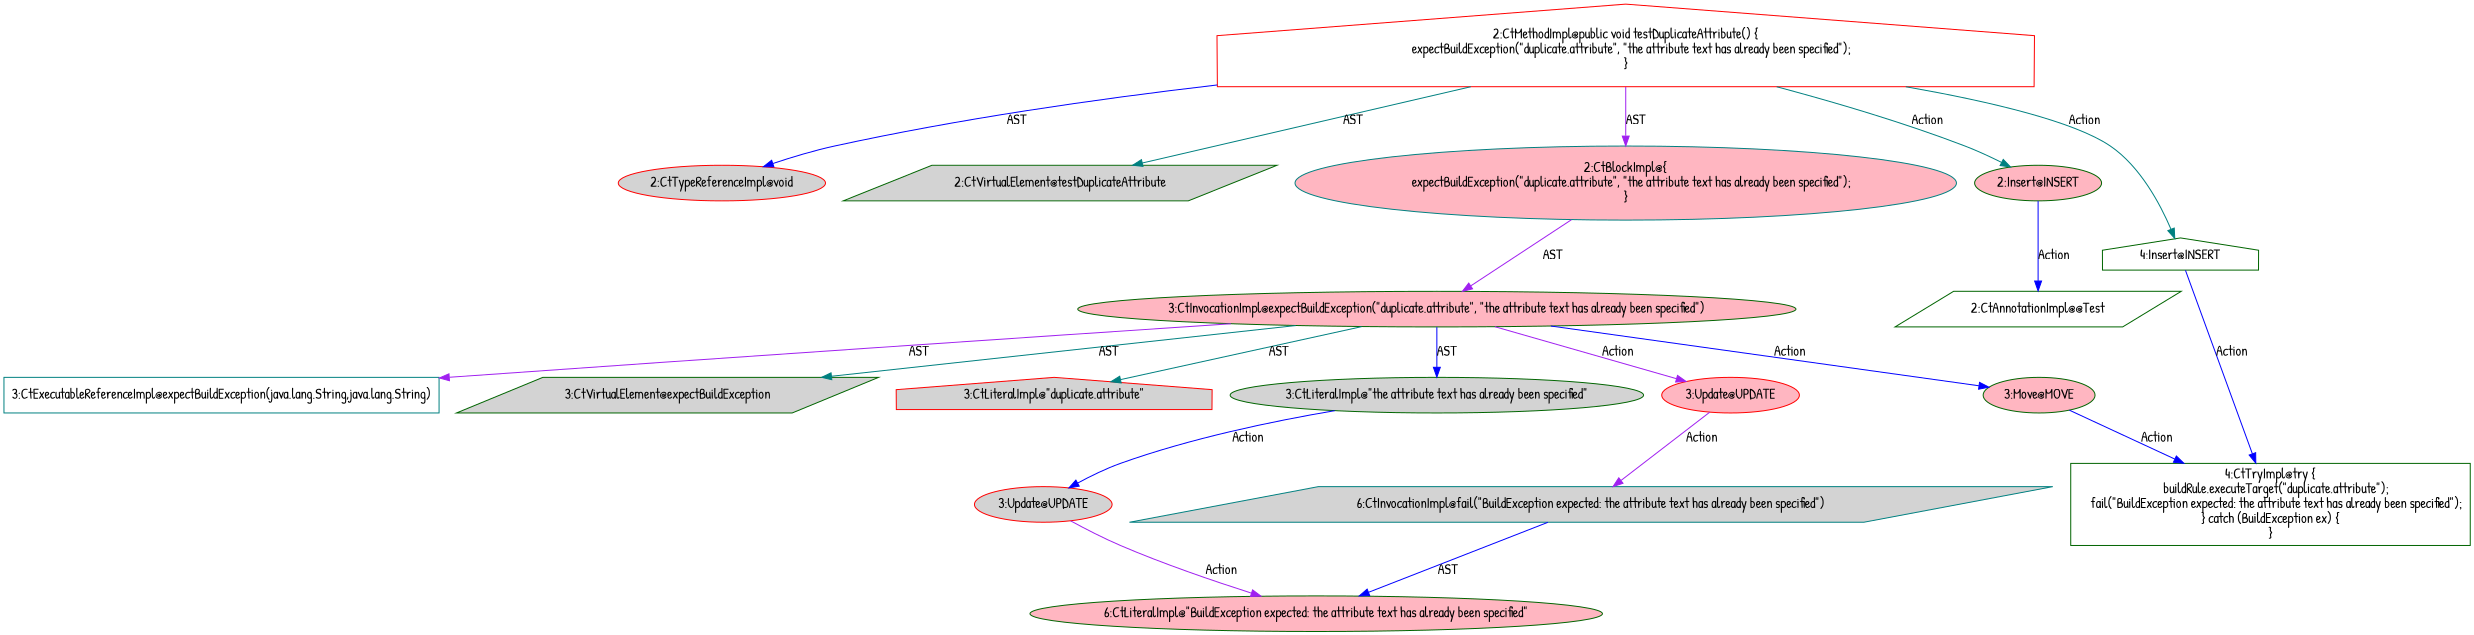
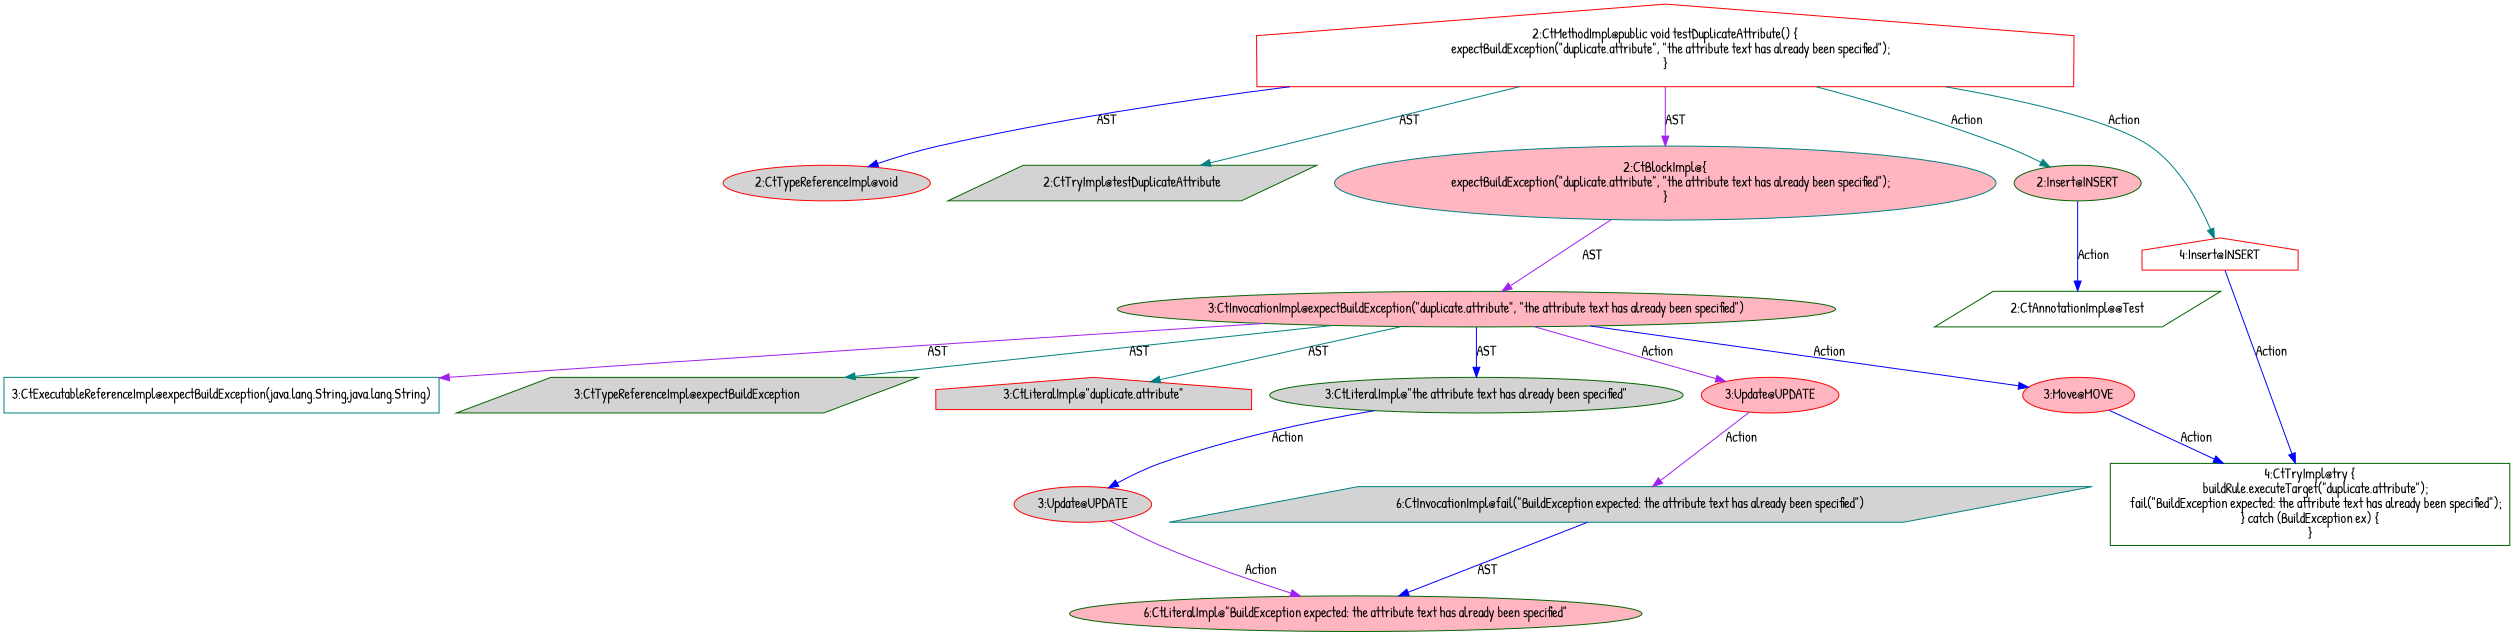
node "2:CtVirtualElement@testDuplicateAttribute": label "2:CtVirtualElement@testDuplicateAttribute" -> "2:CtTryImpl@testDuplicateAttribute"
node "4:Insert@INSERT": color darkgreen -> red
node "3:CtVirtualElement@expectBuildException": label "3:CtVirtualElement@expectBuildException" -> "3:CtTypeReferenceImpl@expectBuildException"
node "3:Move@MOVE": color darkgreen -> red
